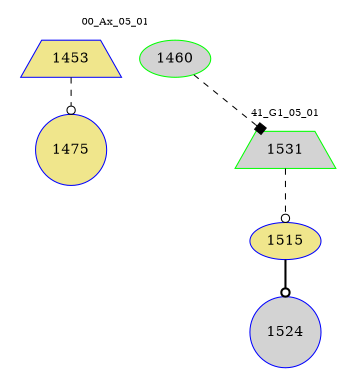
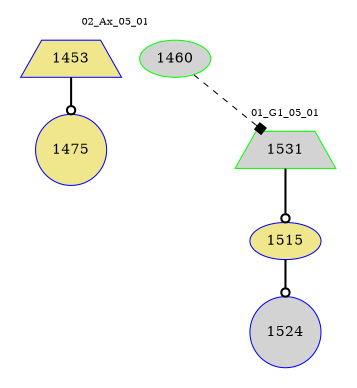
cluster "00_Ax_05_01": label "00_Ax_05_01" -> "02_Ax_05_01"
edge "1453" -> "1475": style dashed -> bold
cluster "41_G1_05_01": label "41_G1_05_01" -> "01_G1_05_01"
edge "1531" -> "1515": style dashed -> bold
